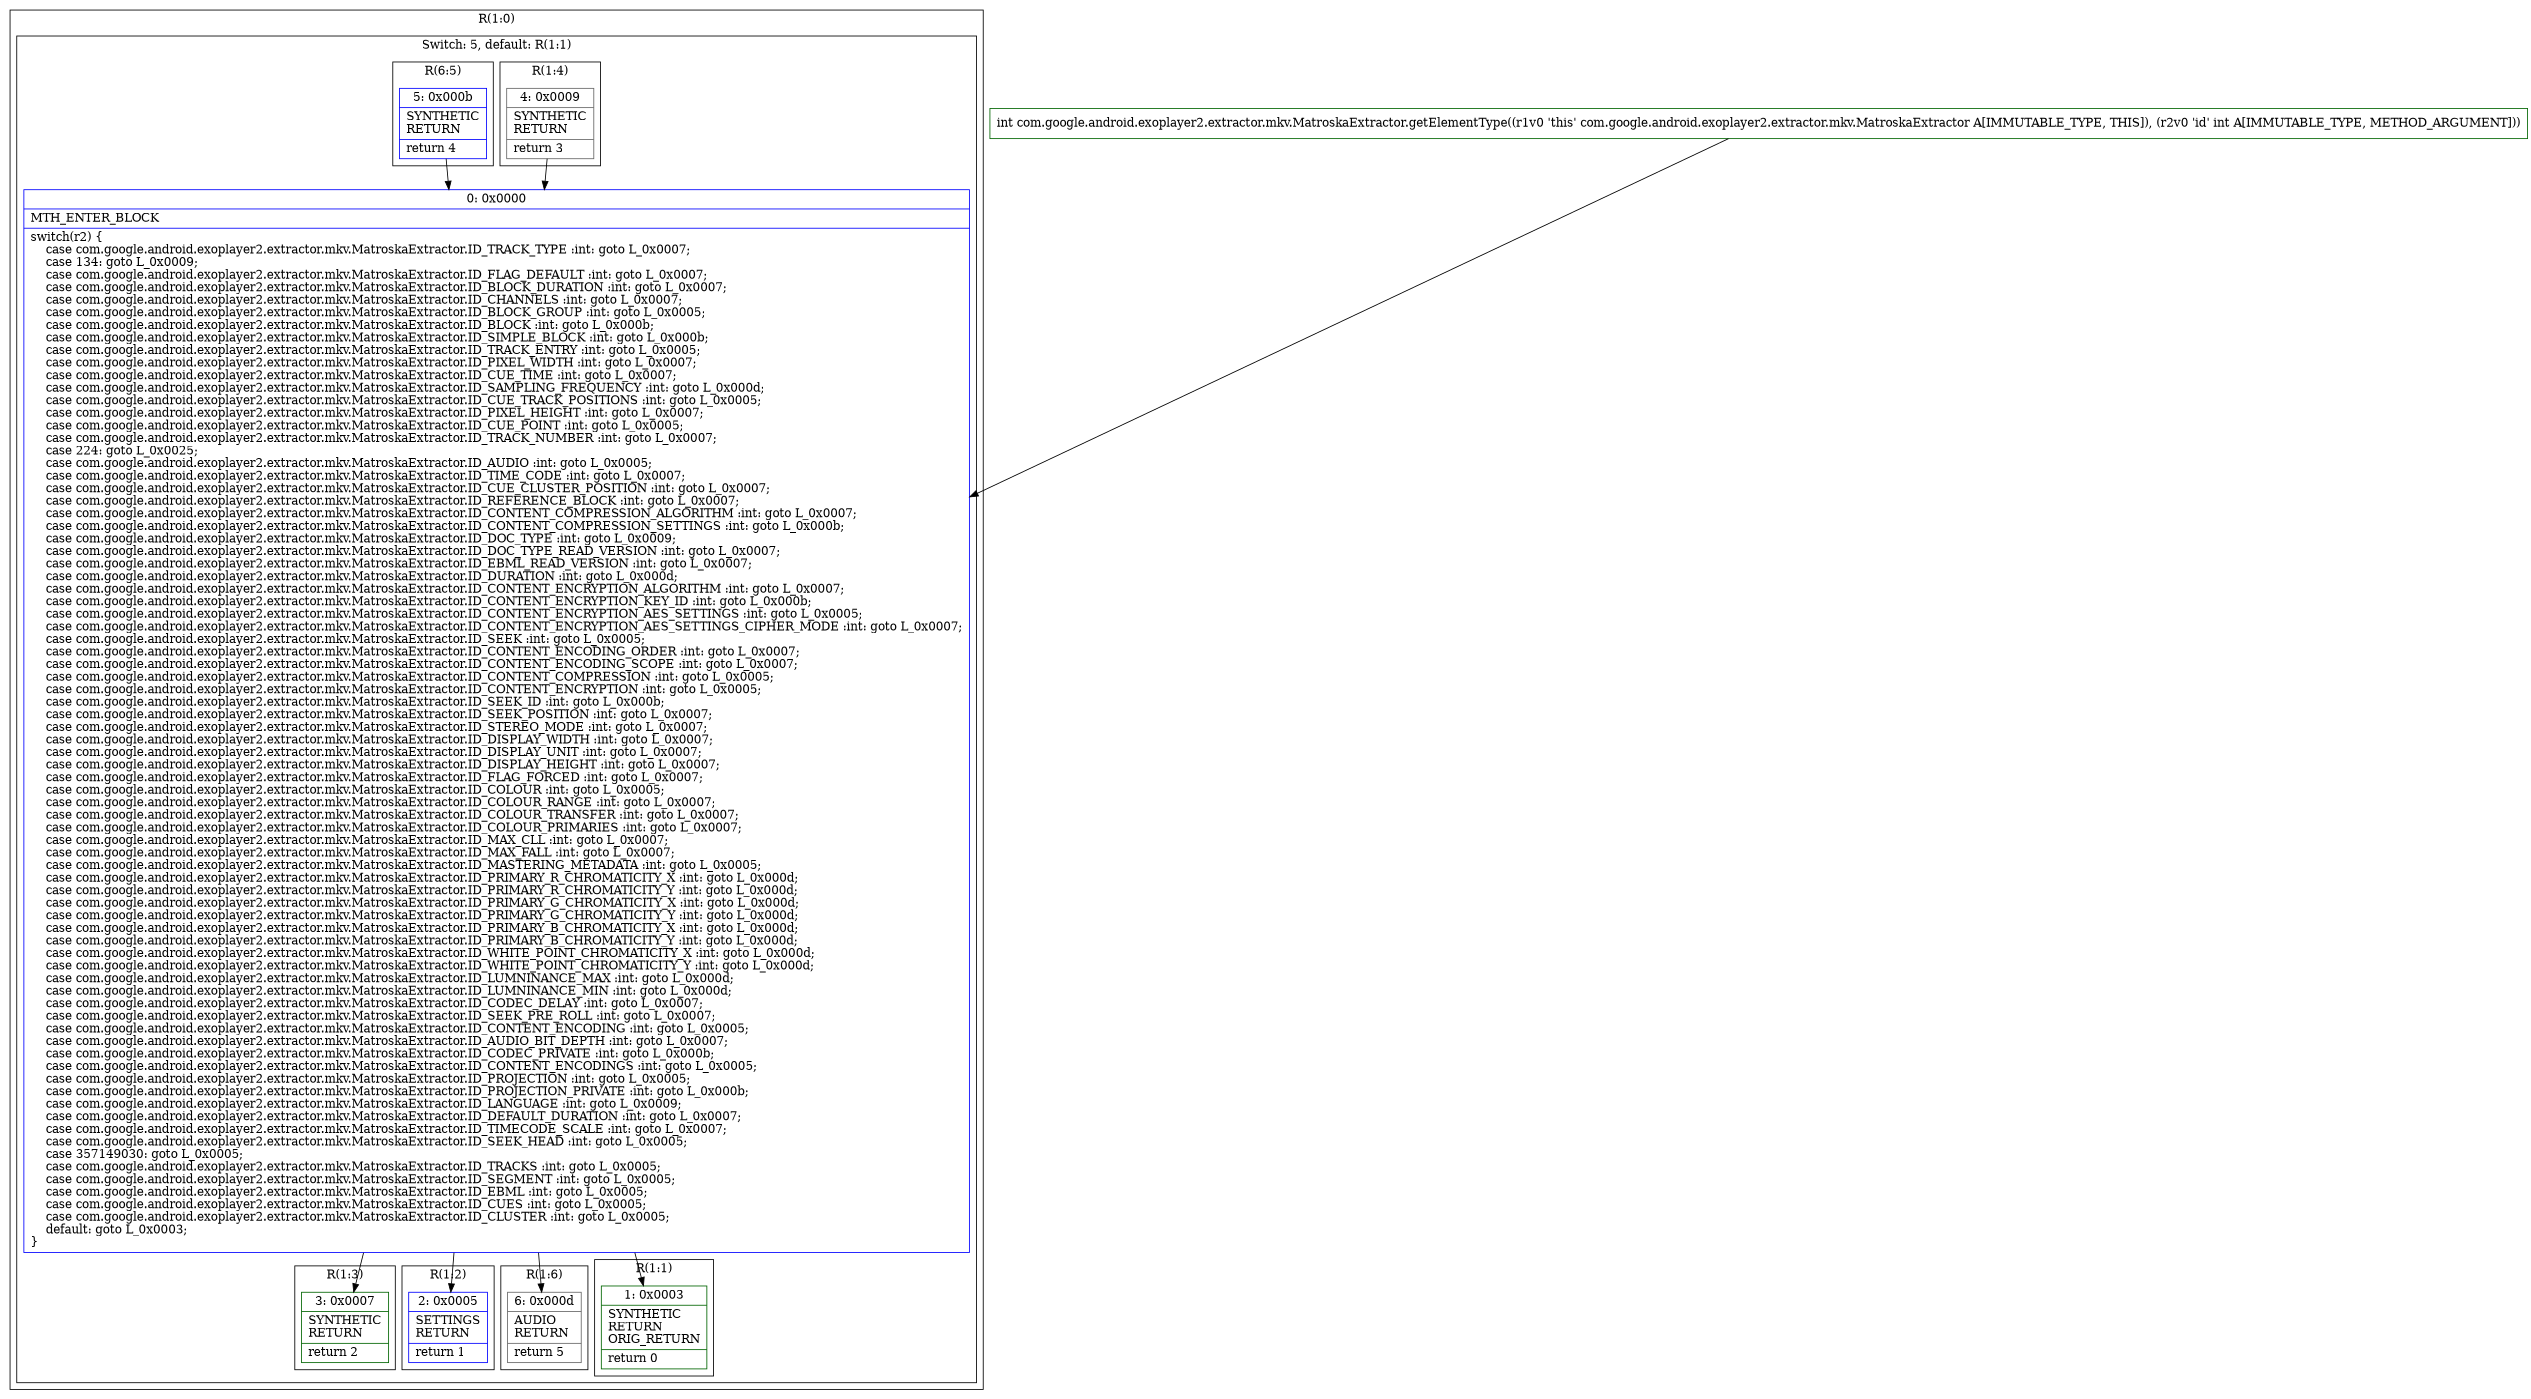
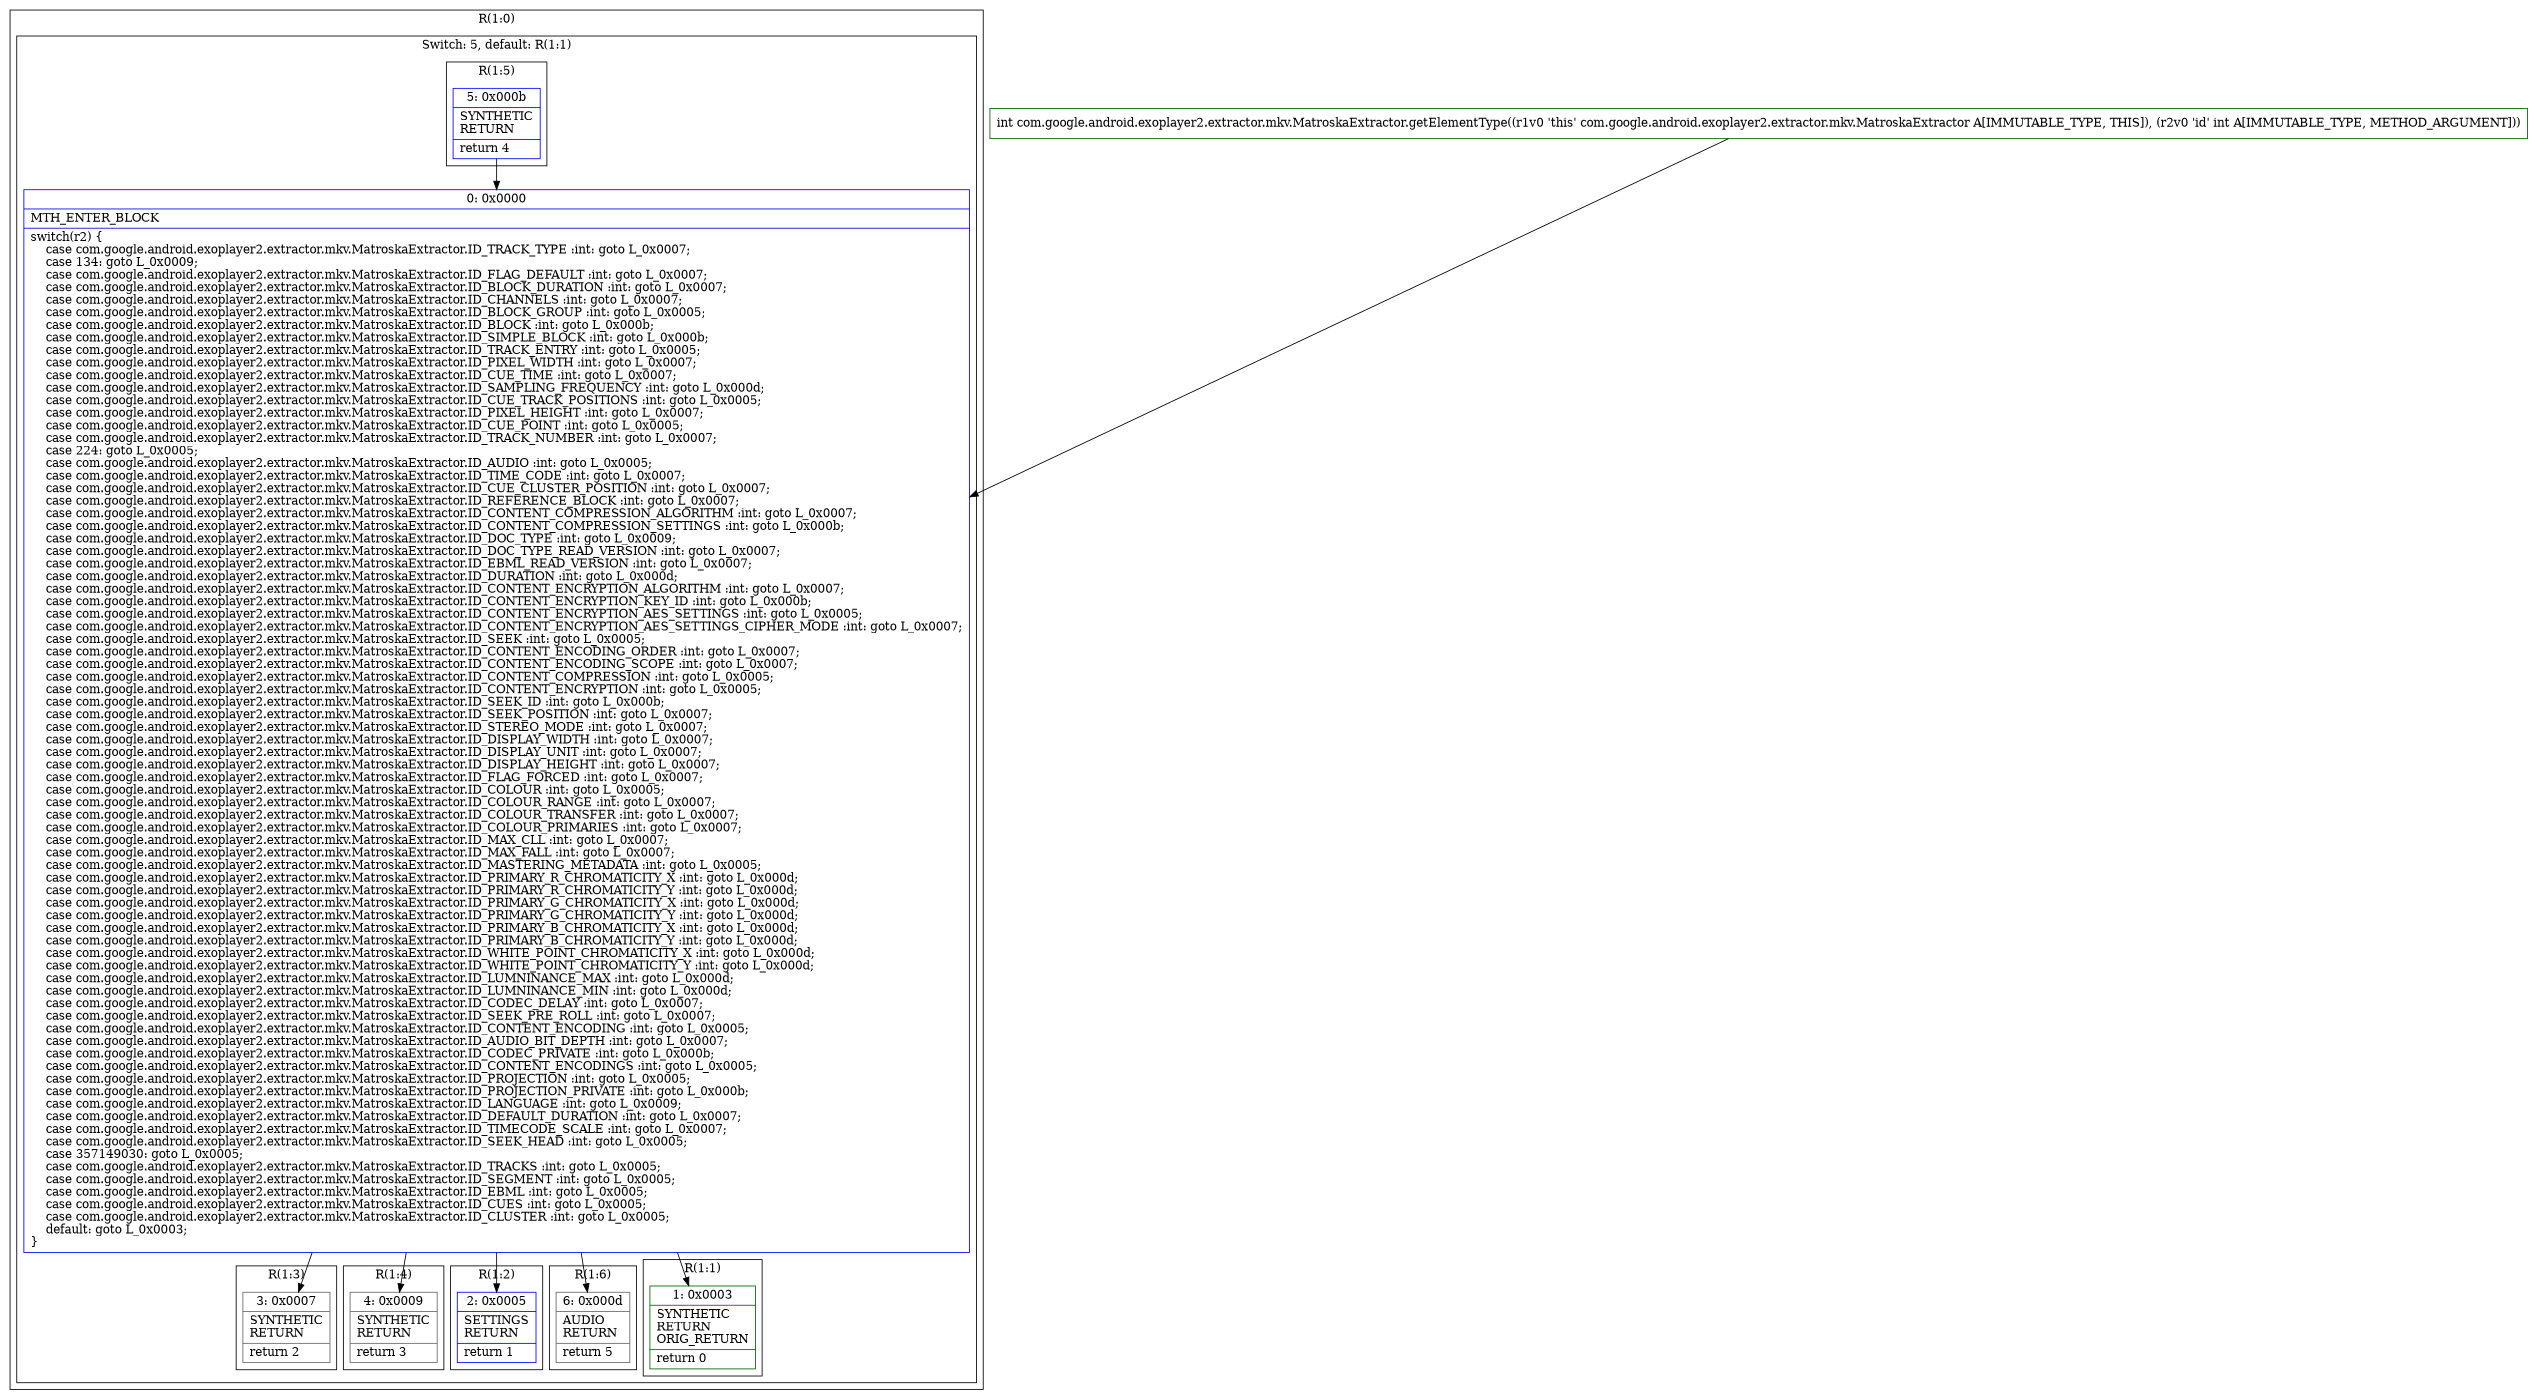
cluster "R(6:5)": label "R(6:5)" -> "R(1:5)"
edge "4: 0x0009" -> "0: 0x0000": reversed
node "0: 0x0000": text "case 224: goto L_0x0025;" -> "case 224: goto L_0x0005;"
node "3: 0x0007": color darkgreen -> gray40
